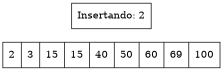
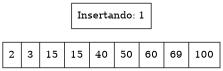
node "Insertando: 2": label "Insertando: 2" -> "Insertando: 1"
